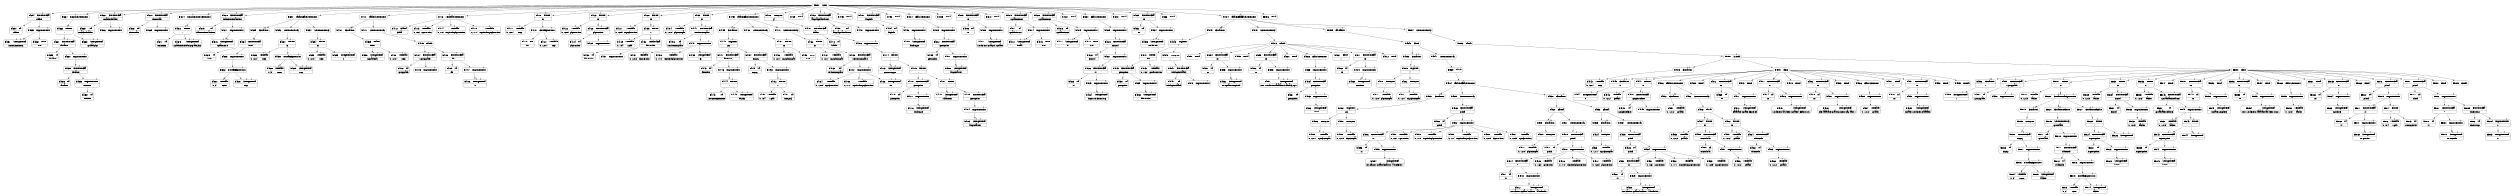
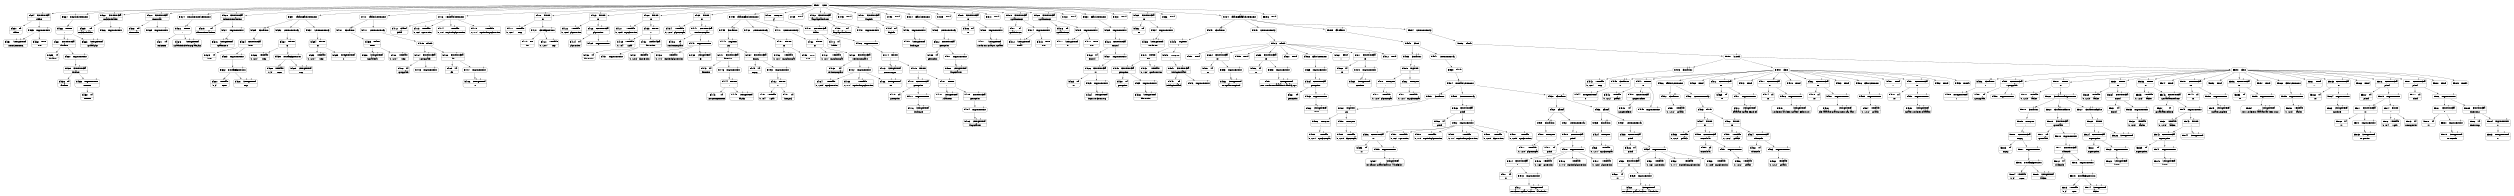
node "54803": text "ArgumentList" -> "StatementBody"
node "54904": text "IfThenElifStatement" -> "VariableStatement"
edge "54950" -> "54949": now "54947" -> "54949"
node "55019": text "StatementBody" -> "FunctionCall"
